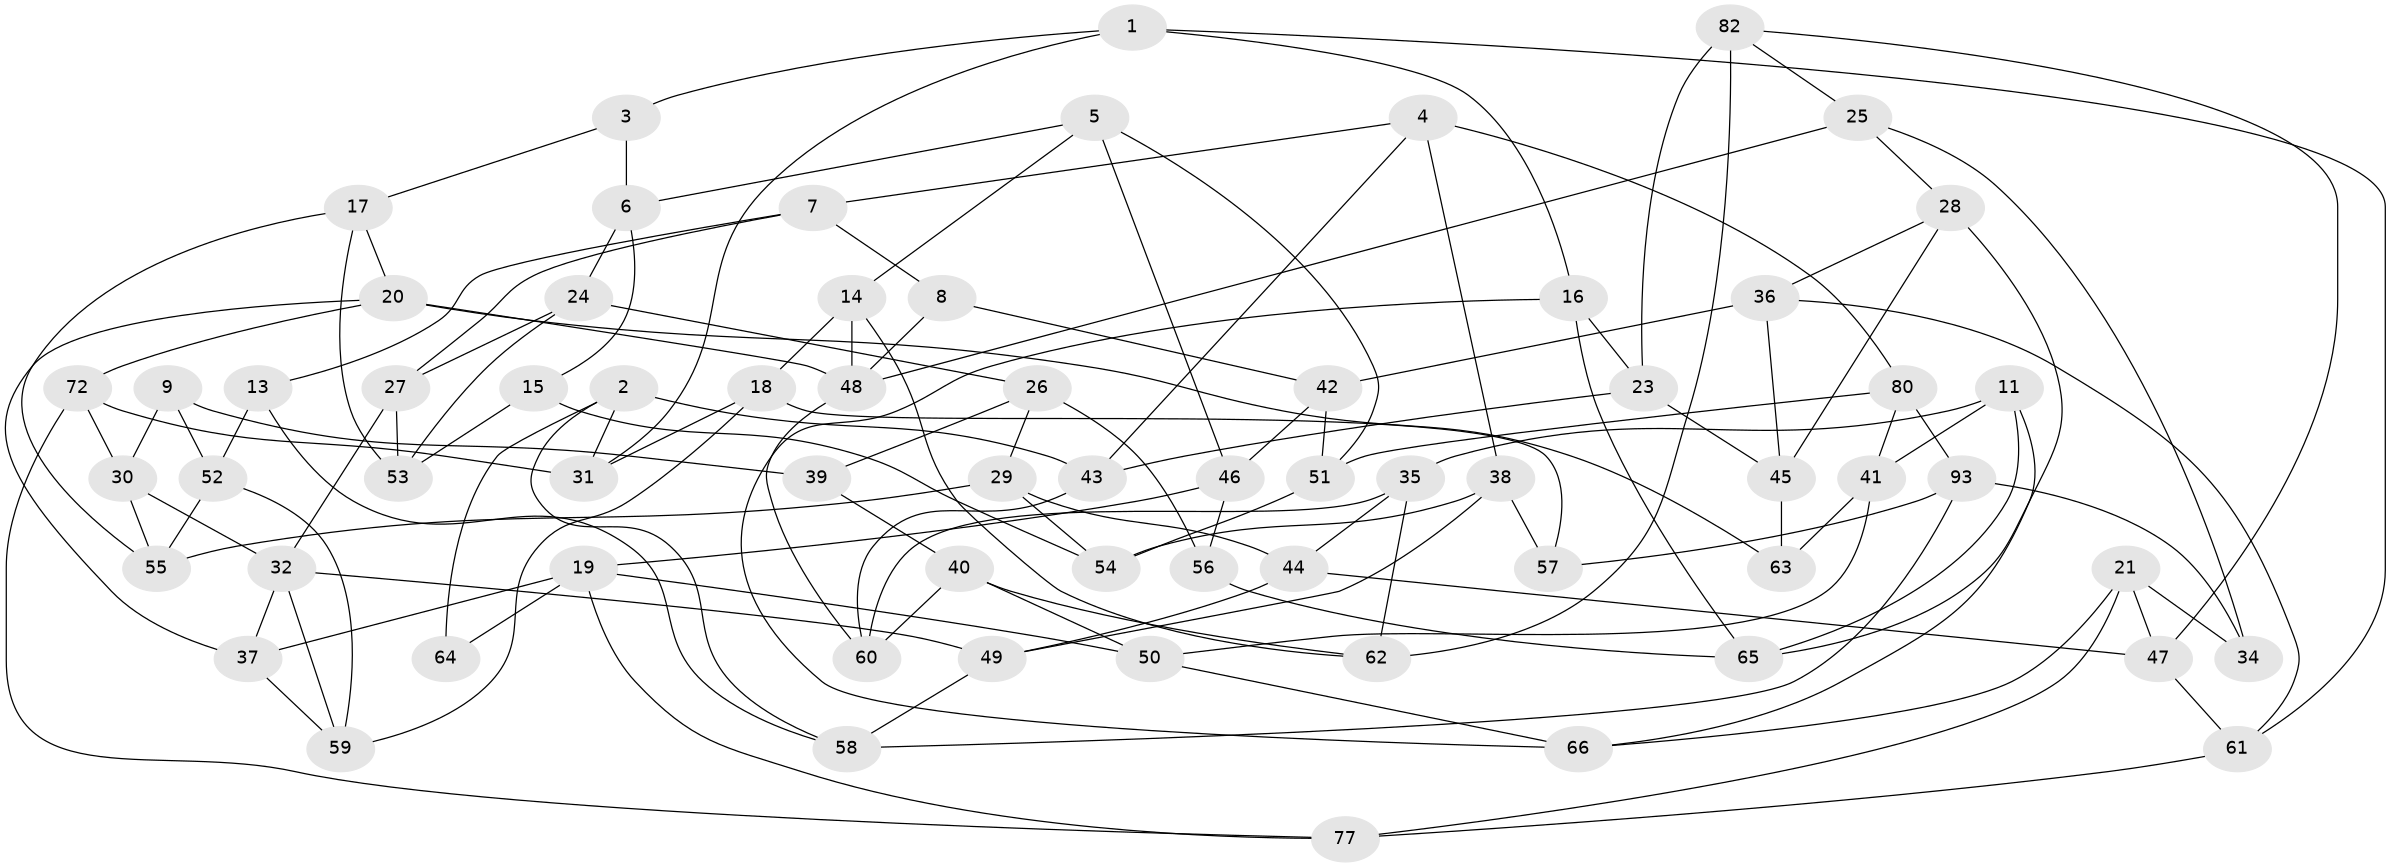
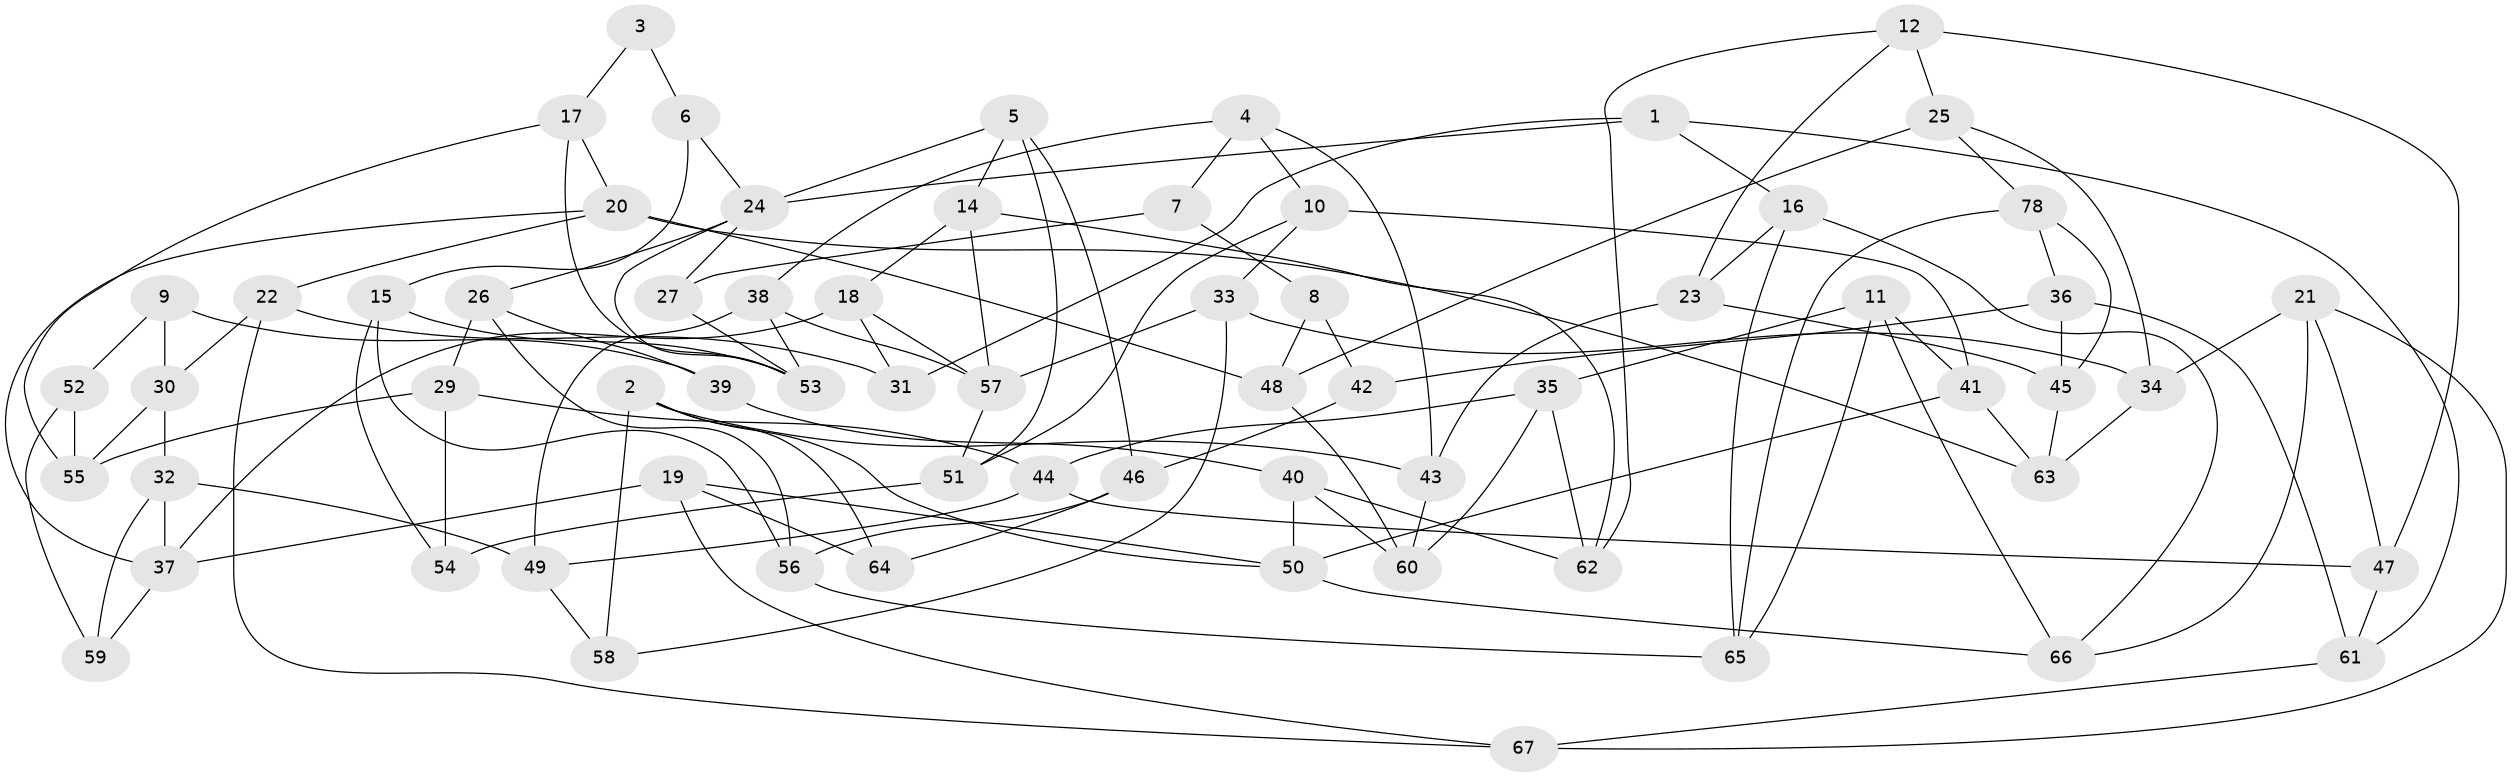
node "82": label "82" -> "12"
edge "1" -- "3": now "1" -- "24"
edge "5" -- "6": now "5" -- "24"
node "28": label "28" -> "78"
edge "14" -- "48": now "14" -- "57"
node "72": label "72" -> "22"
node "13": removed
node "80": label "80" -> "10"
edge "34" -- "63": added
edge "2" -- "31": now "2" -- "50"
edge "15" -- "56": added
edge "42" -- "51": now "57" -- "51"
edge "27" -- "32": removed
node "93": label "93" -> "33"
edge "38" -- "54": now "38" -- "53"
edge "46" -- "19": now "46" -- "64"
edge "18" -- "59": now "18" -- "37"
node "77": label "77" -> "67"
